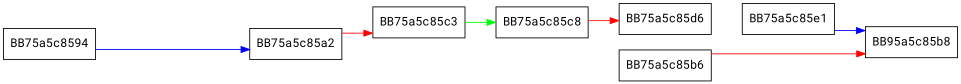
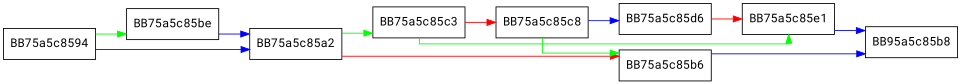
edge "BB75a5c85d6" -> "BB75a5c85e1": added
edge "BB75a5c85c8" -> "BB75a5c85d6": color red -> blue
edge "BB75a5c85c3" -> "BB75a5c85c8": color green -> red
node "BB75a5c85be": added
edge "BB75a5c85a2" -> "BB75a5c85c3": color red -> green
edge "BB75a5c85c3" -> "BB75a5c85e1": added
edge "BB75a5c85c8" -> "BB75a5c85b6": added
edge "BB75a5c85b6" -> "BB95a5c85b8": color red -> blue
edge "BB75a5c85a2" -> "BB75a5c85b6": added
